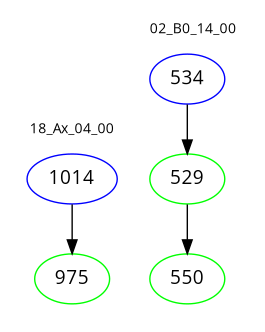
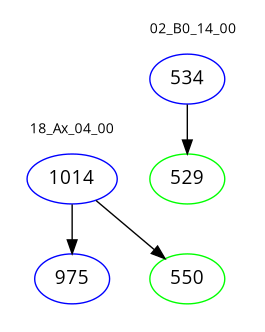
edge "529" -> "550": now "1014" -> "550"
node "975": color green -> blue
